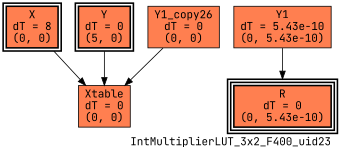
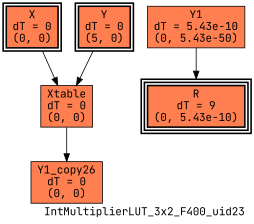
node "X dT = 8 (0, 0)": label "X dT = 8 (0, 0)" -> "X dT = 0 (0, 0)"
node "Y1 dT = 5.43e-10 (0, 5.43e-10)": label "Y1 dT = 5.43e-10 (0, 5.43e-10)" -> "Y1 dT = 5.43e-10 (0, 5.43e-50)"
edge "Y1_copy26 dT = 0 (0, 0)" -> "Xtable dT = 0 (0, 0)": reversed
node "R dT = 0 (0, 5.43e-10)": label "R dT = 0 (0, 5.43e-10)" -> "R dT = 9 (0, 5.43e-10)"
